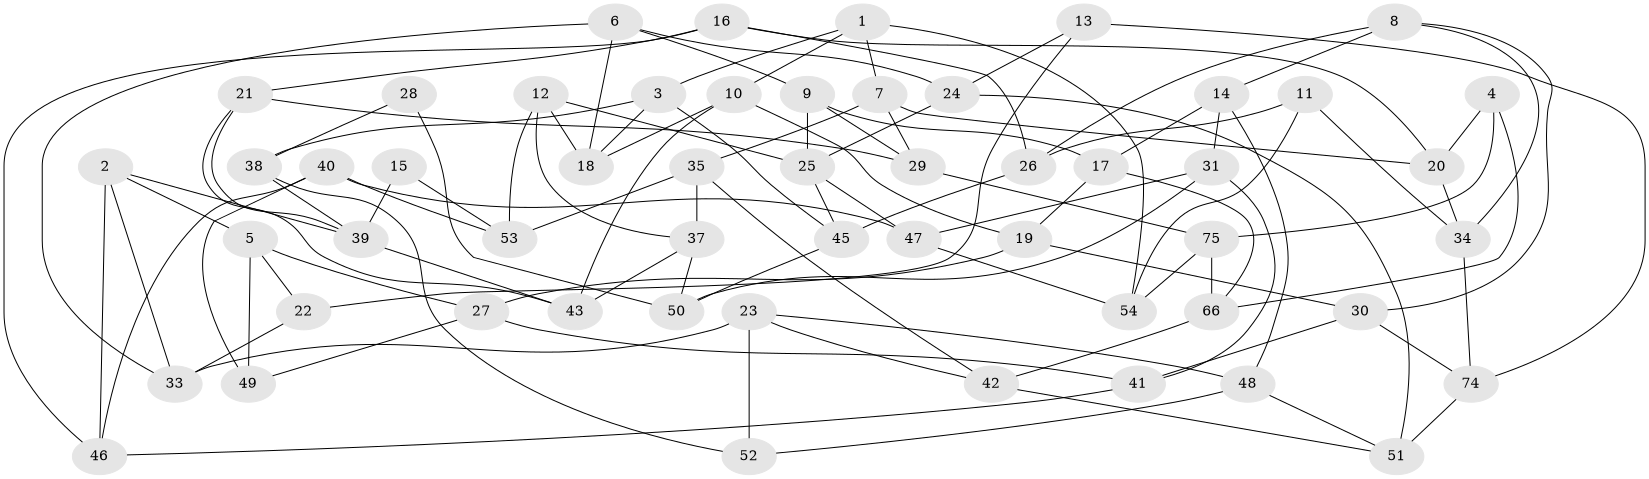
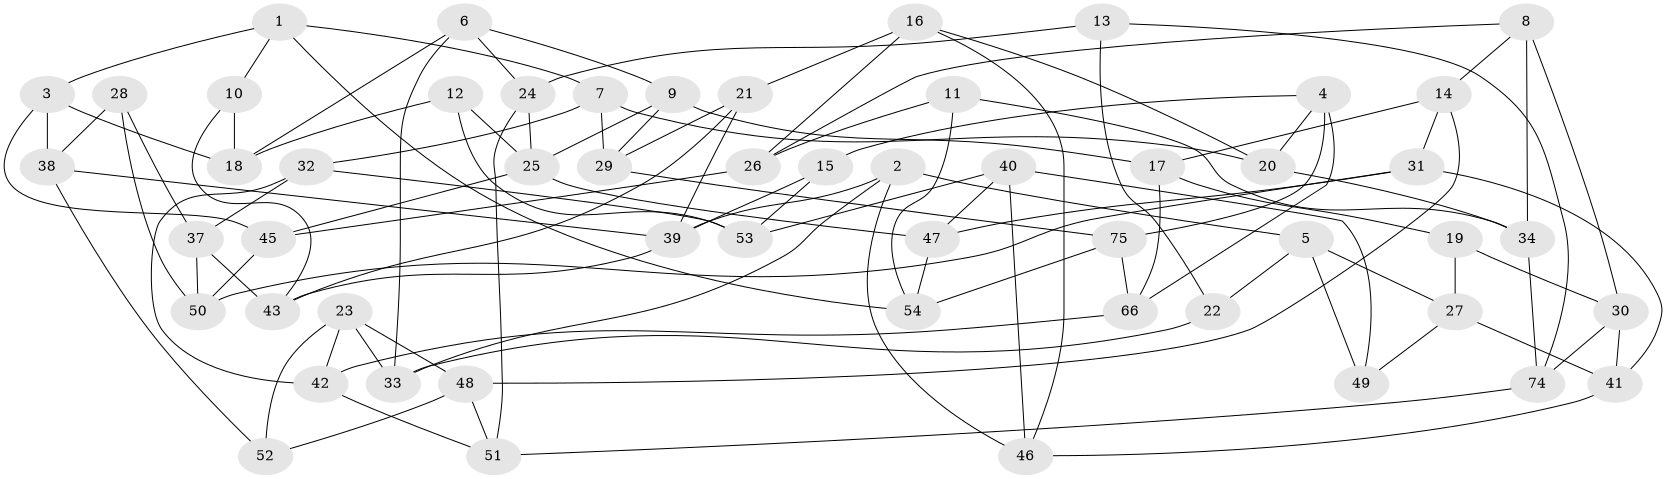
edge "4" -- "15": added
node "35": label "35" -> "32"
edge "10" -- "19": removed
edge "12" -- "37": now "28" -- "37"
